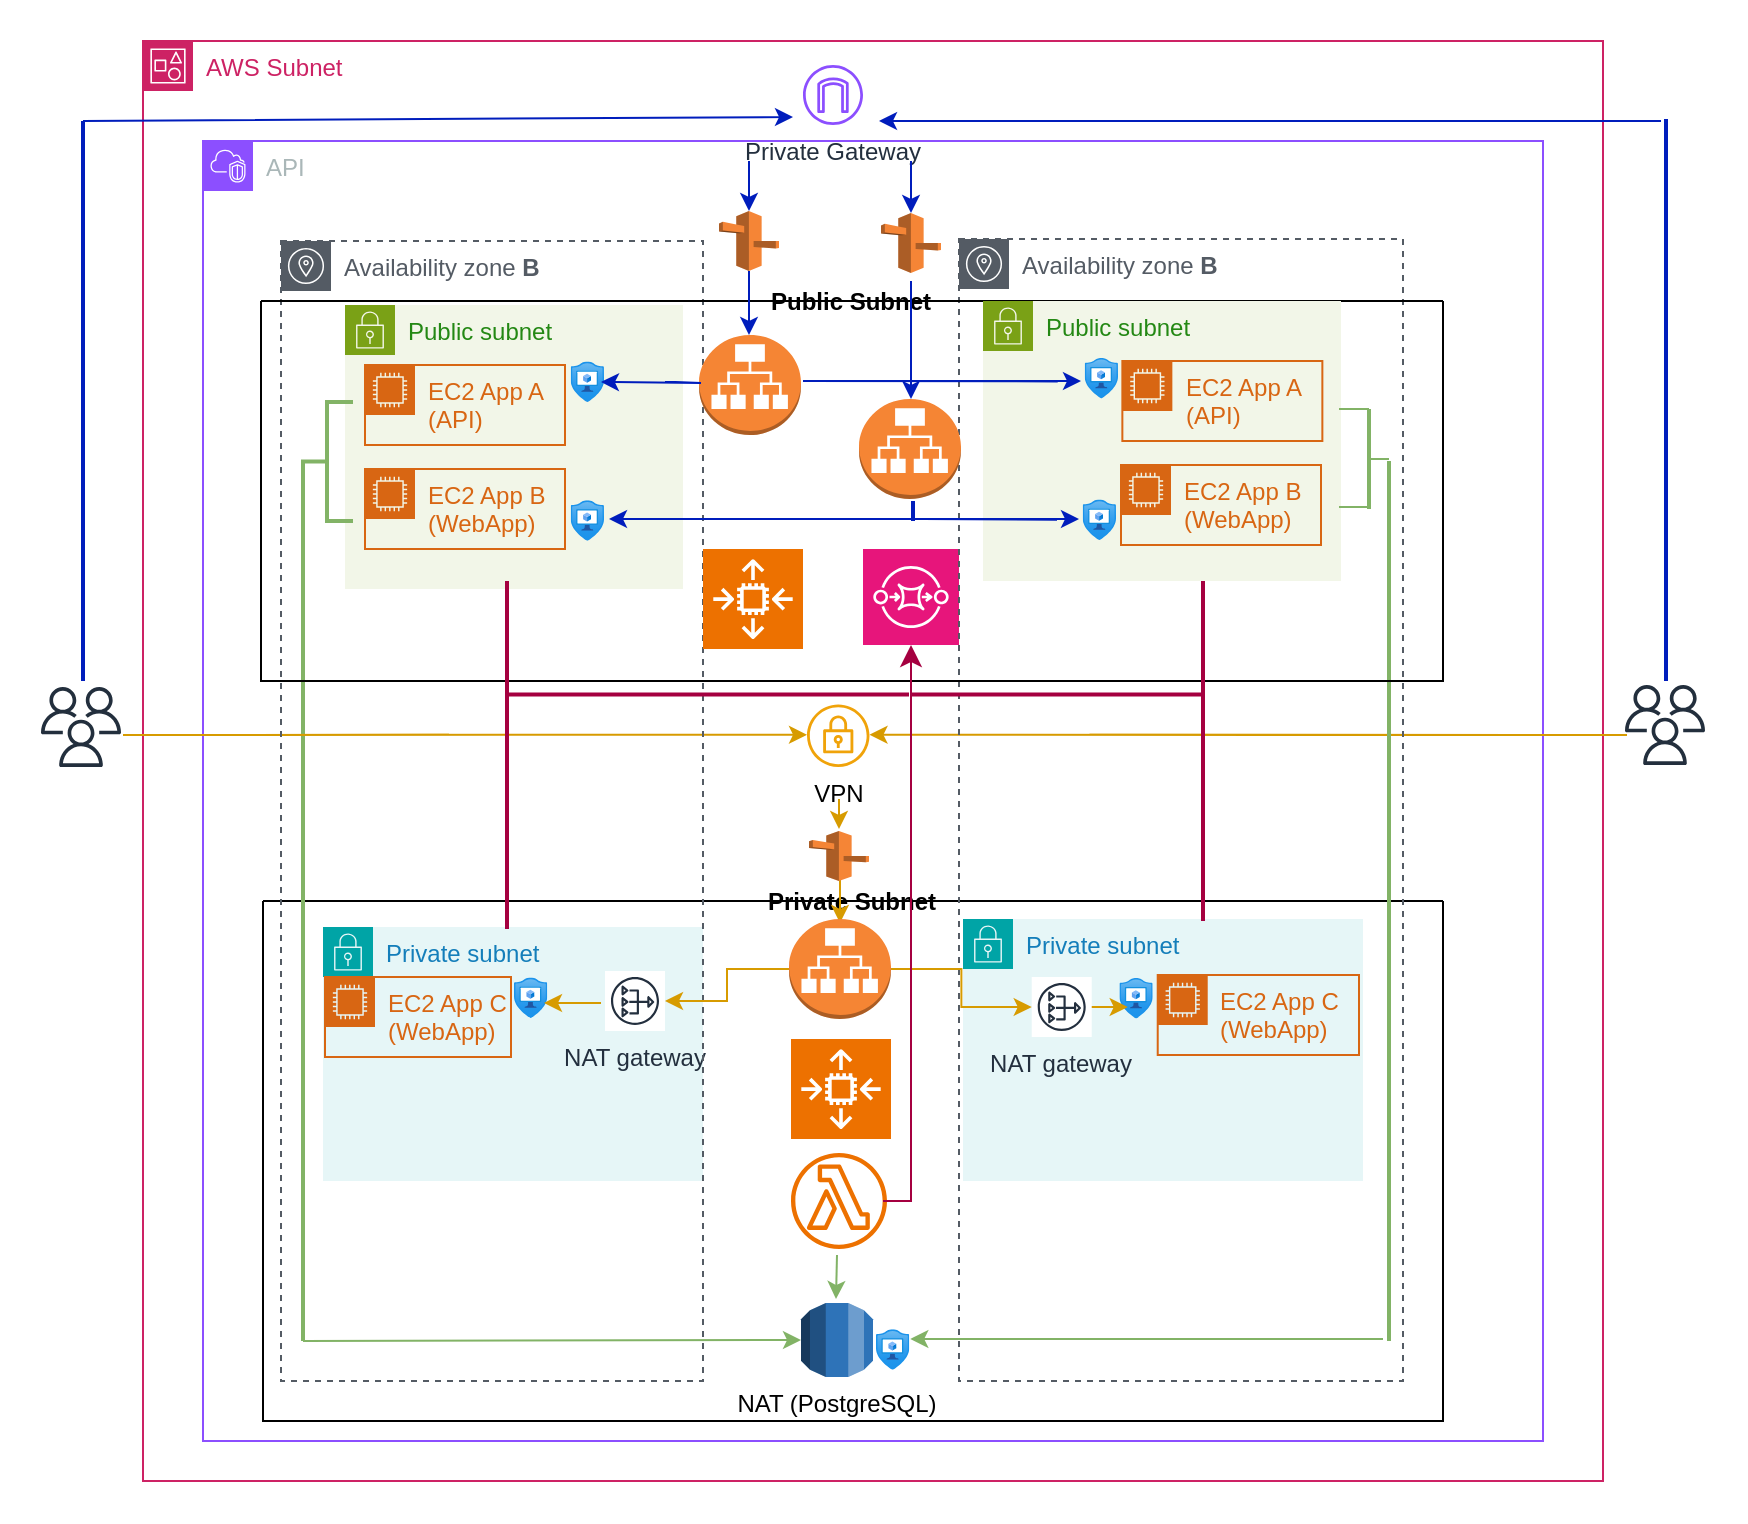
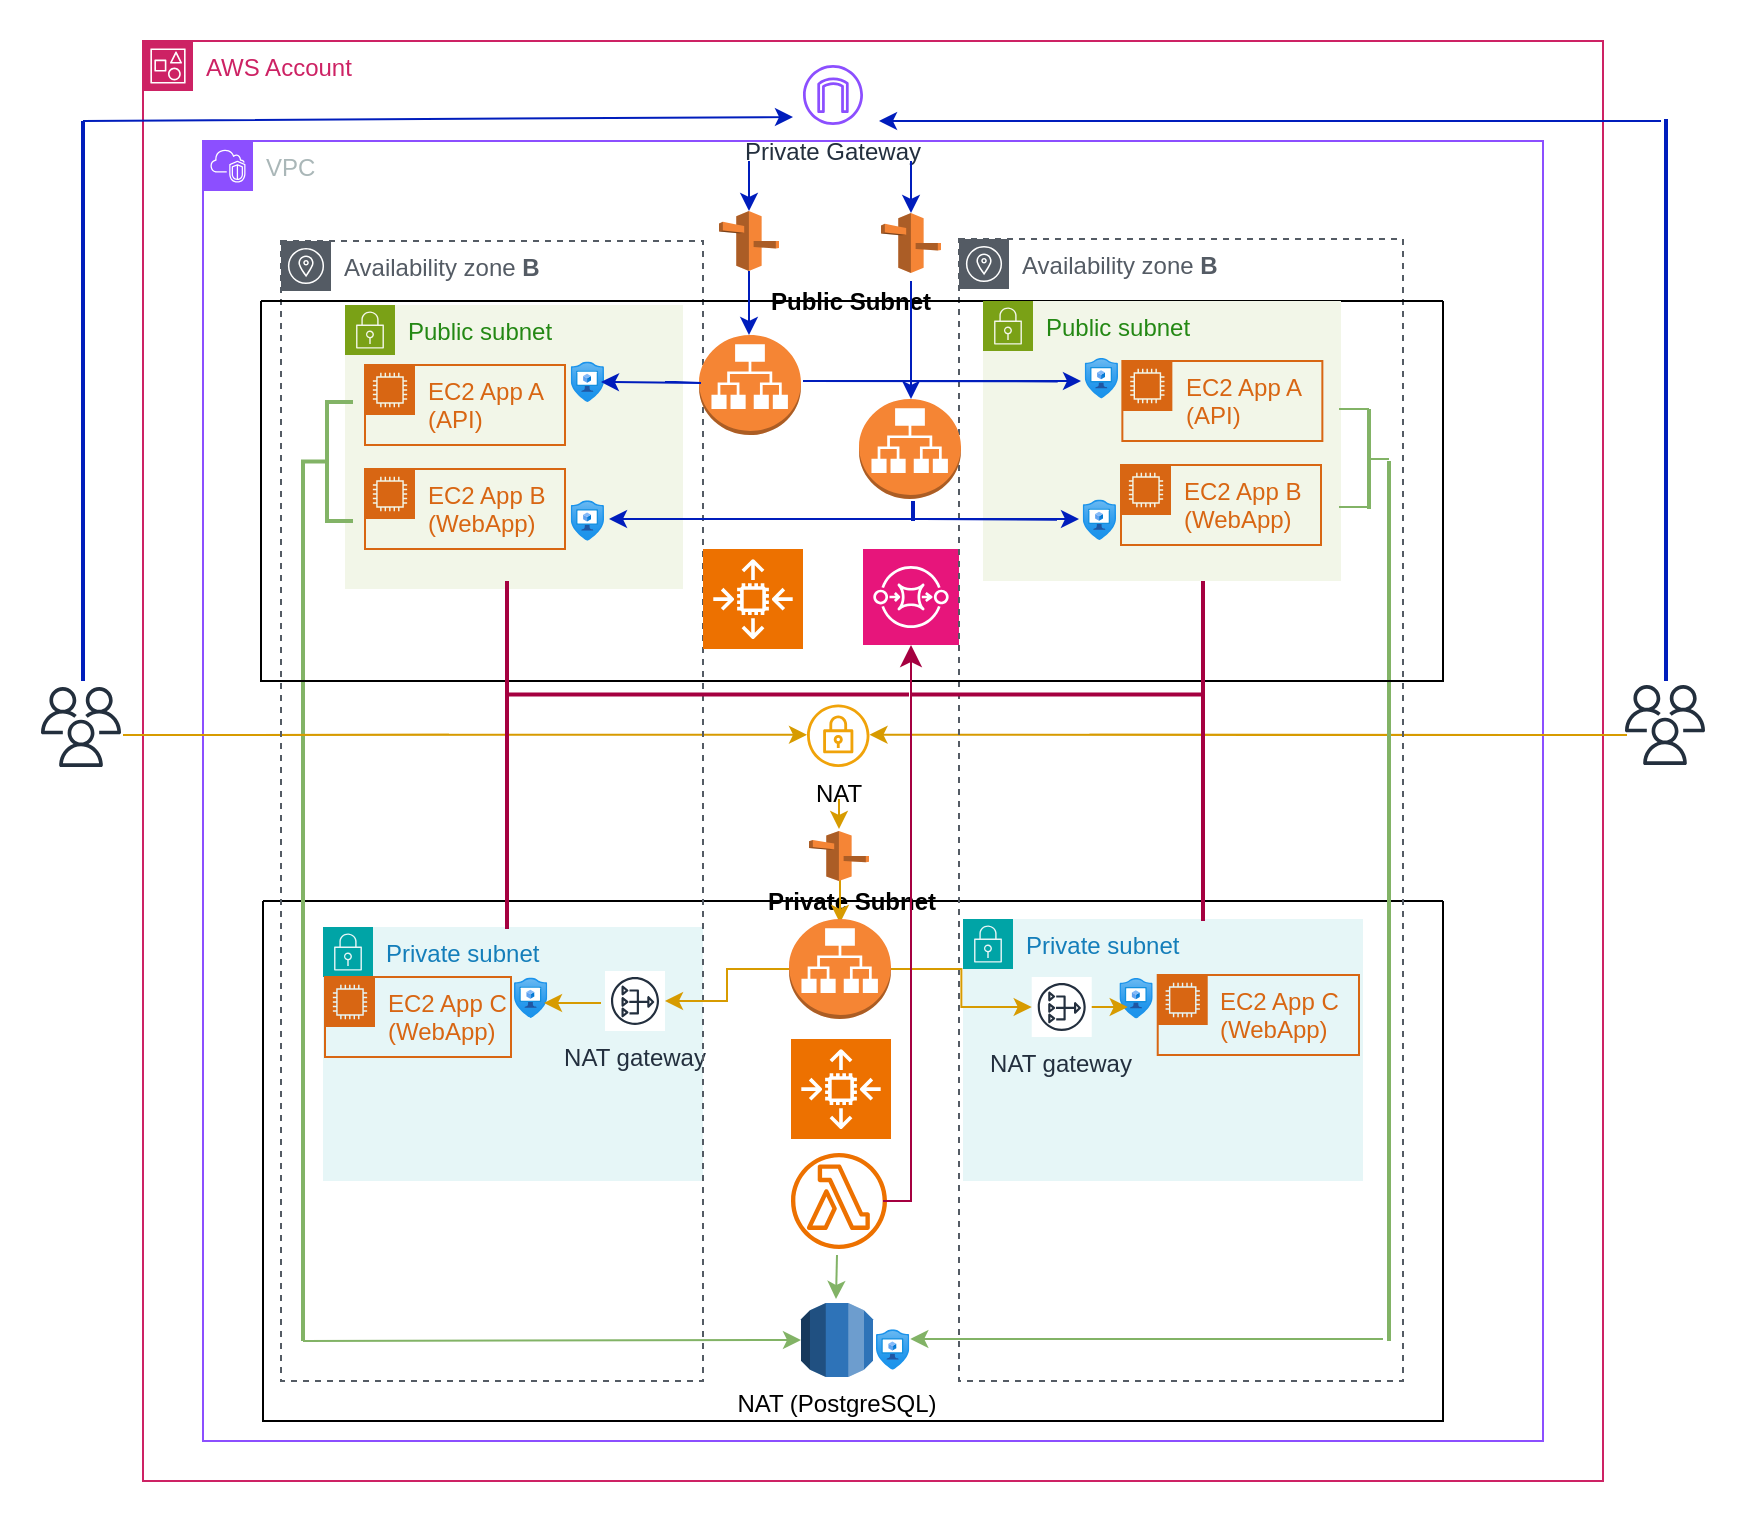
node "AWS Subnet": label "AWS Subnet" -> "AWS Account"
node "API": label "API" -> "VPC"
node "VPN": label "VPN" -> "NAT"
